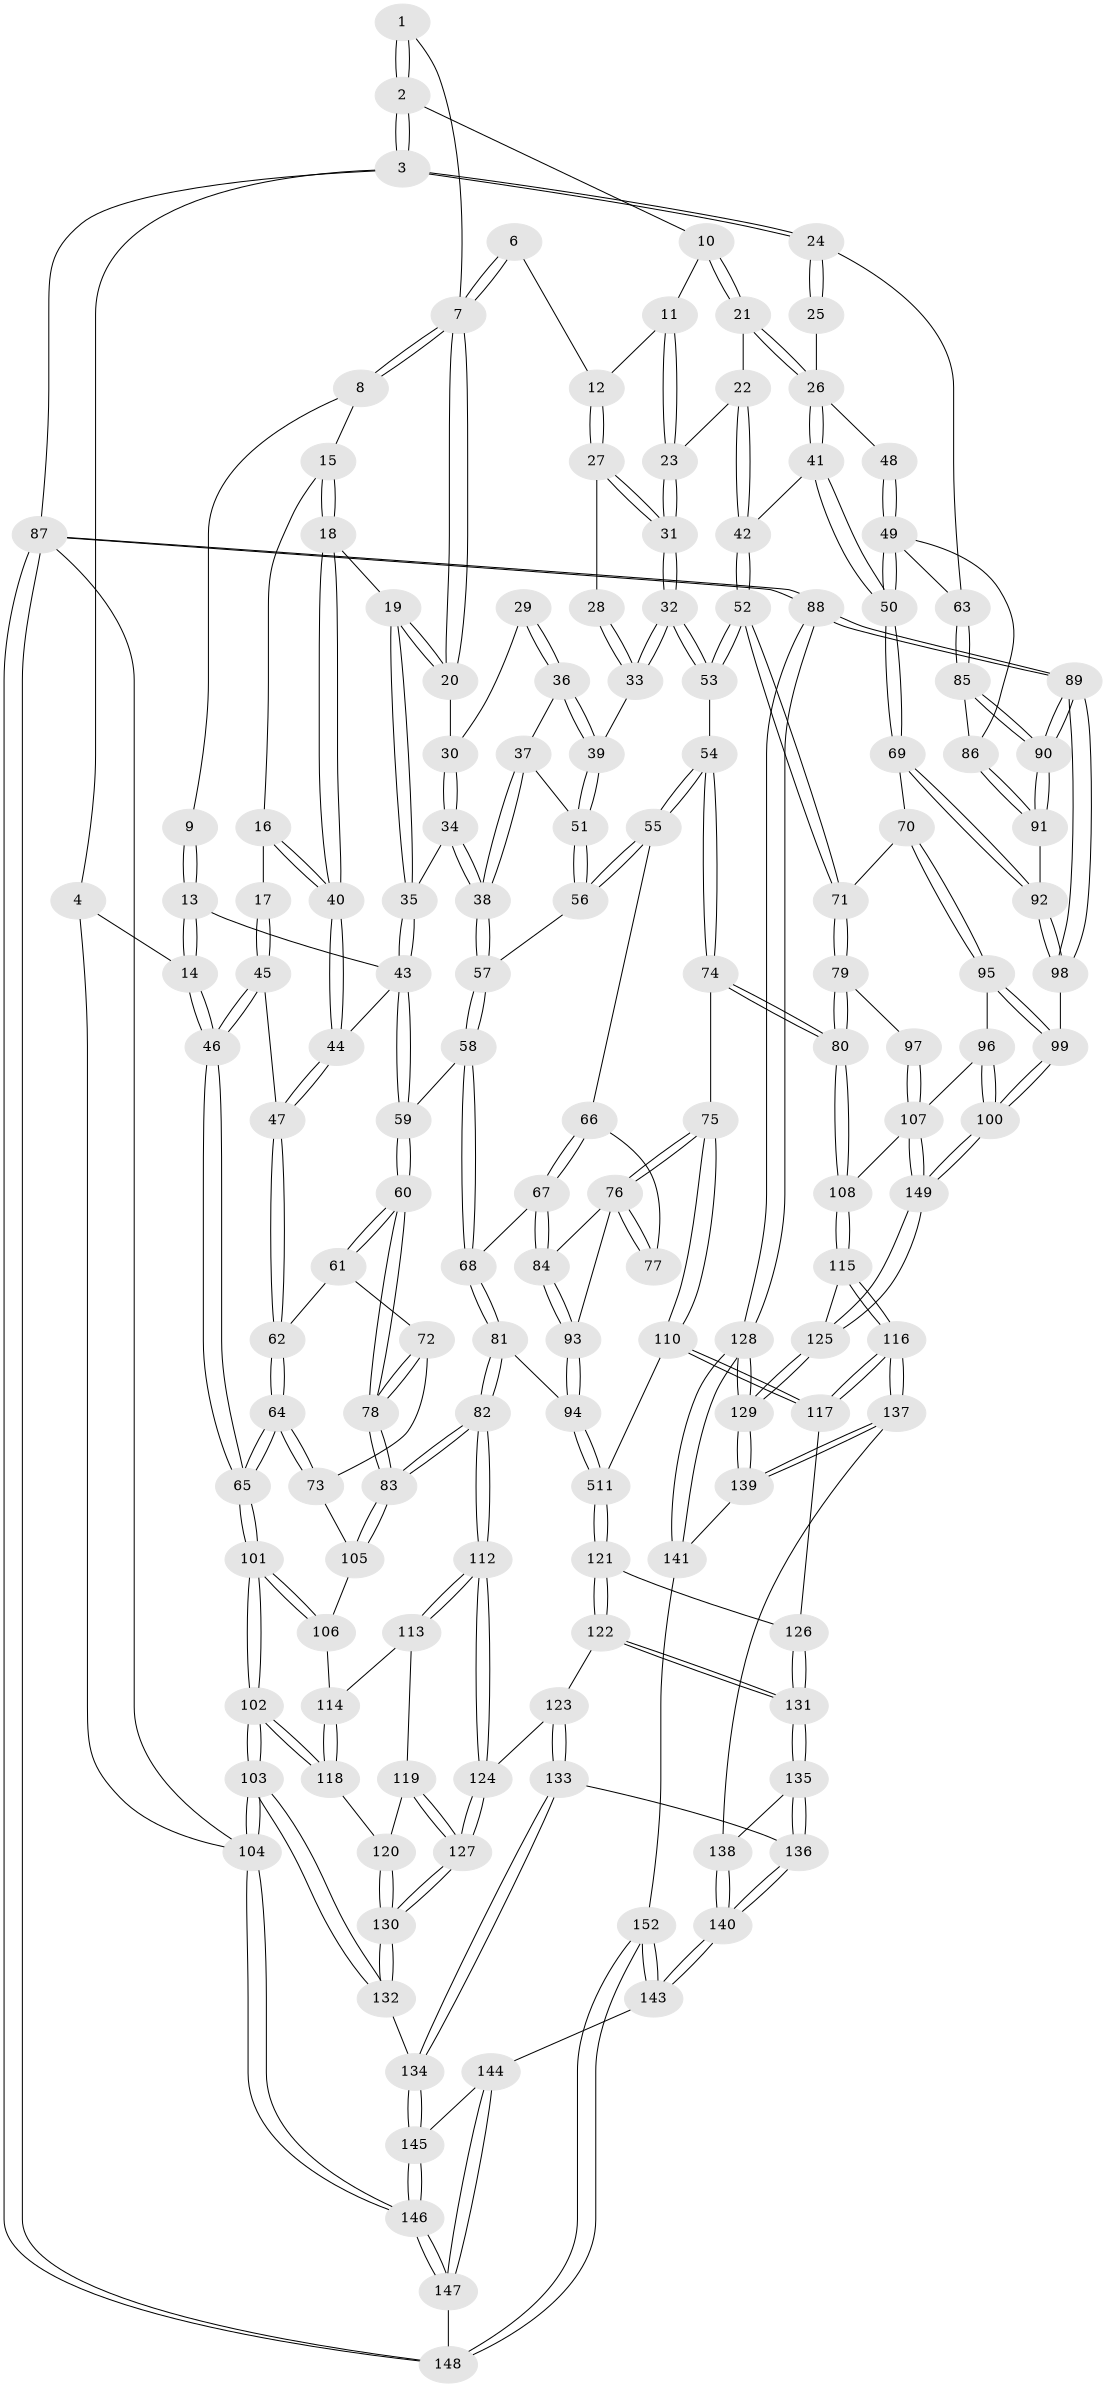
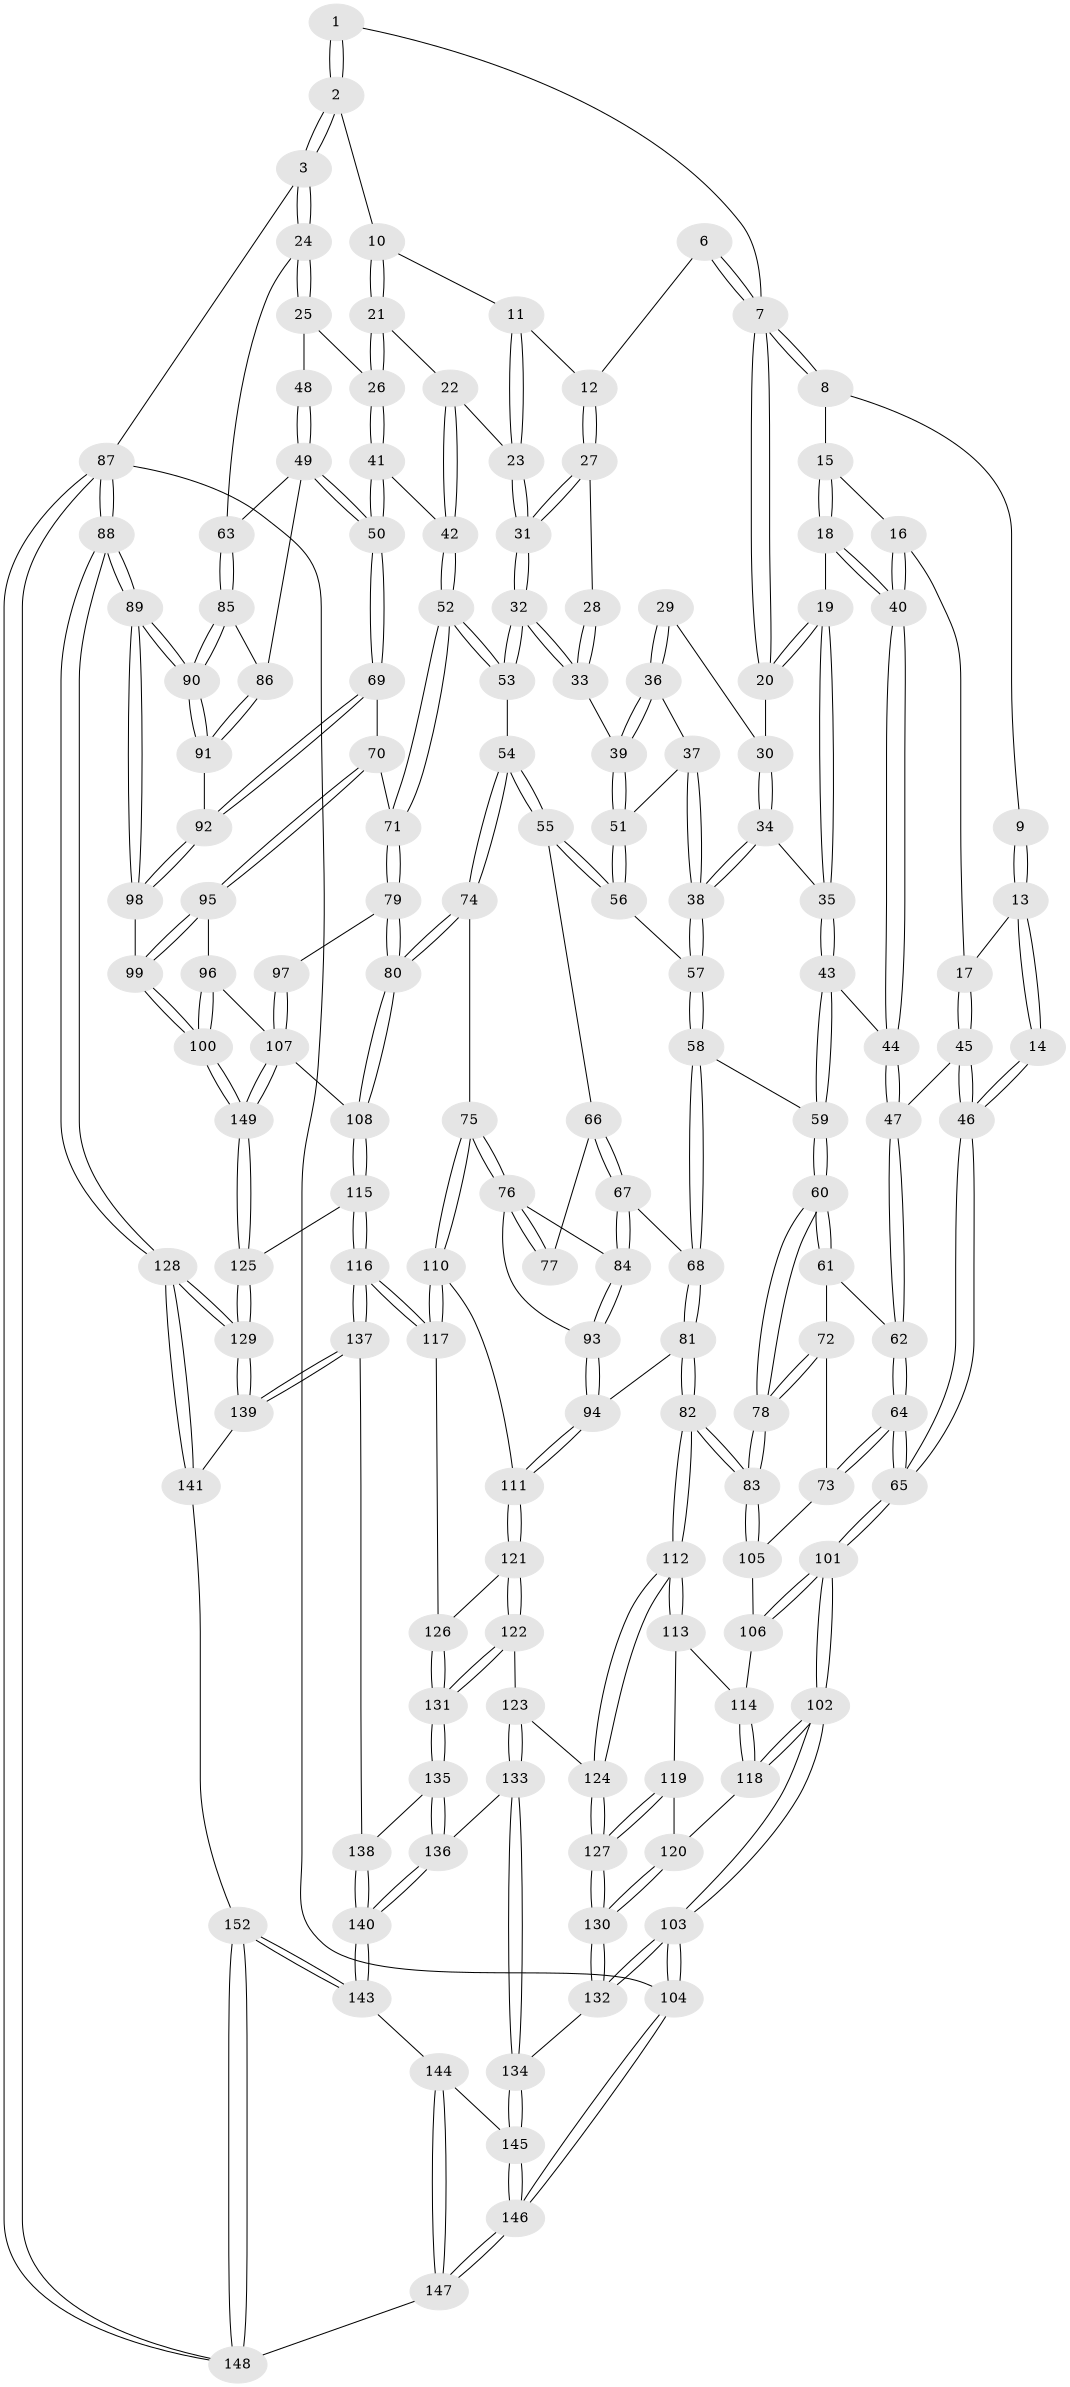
edge "26" -- "48": now "25" -- "48"
node "4": removed
edge "13" -- "43": now "13" -- "17"
node "511": label "511" -> "111"
